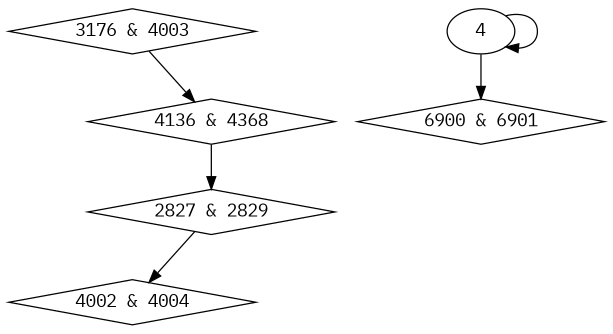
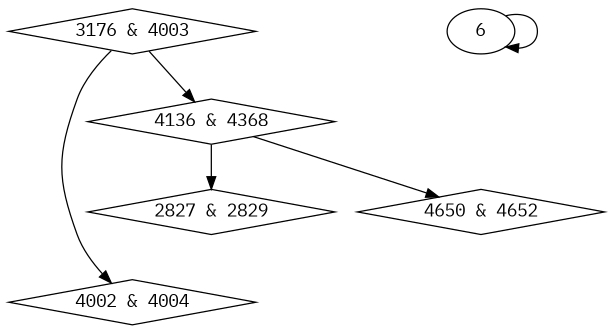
node "4": label "4" -> "6"
node "6900 & 6901": removed
node "4650 & 4652": added
edge "2827 & 2829" -> "4002 & 4004": now "3176 & 4003" -> "4002 & 4004"
